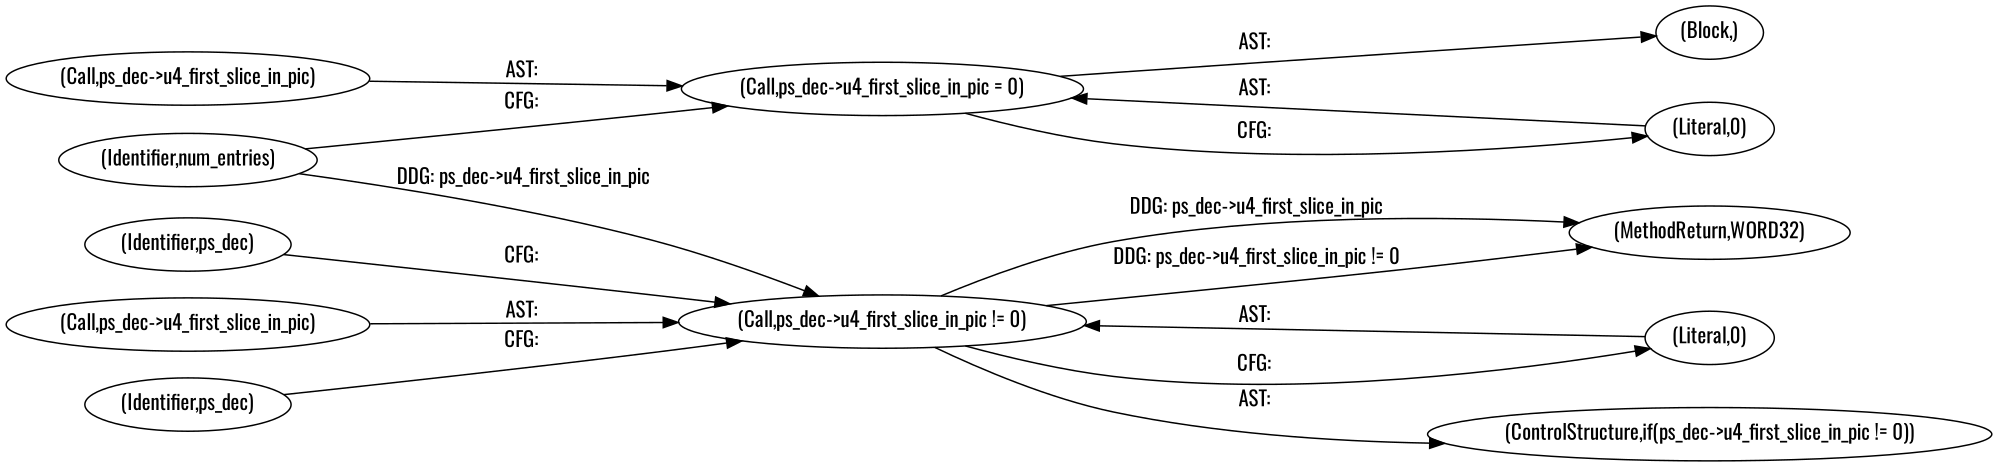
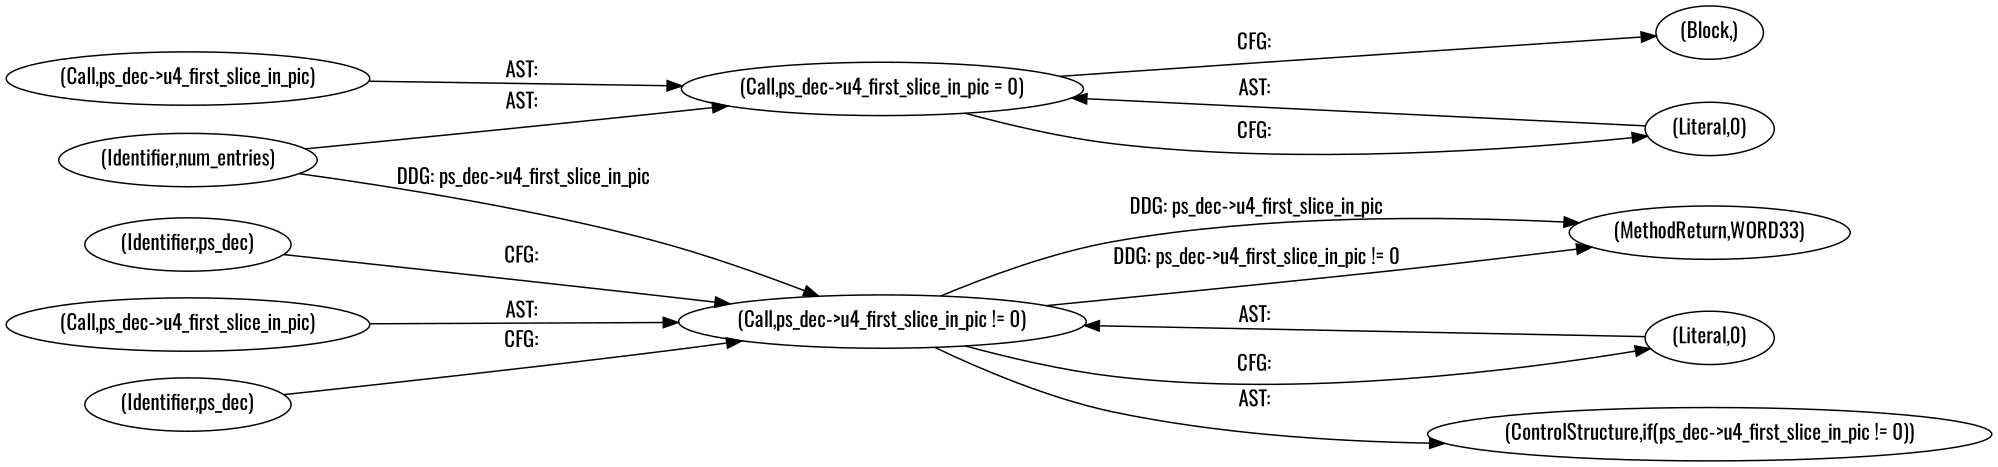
edge "(Call,ps_dec->u4_first_slice_in_pic = 0)" -> "(Block,)": label "AST: " -> "CFG: "
edge "(Identifier,num_entries)" -> "(Call,ps_dec->u4_first_slice_in_pic = 0)": label "CFG: " -> "AST: "
node "(MethodReturn,WORD32)": label "(MethodReturn,WORD32)" -> "(MethodReturn,WORD33)"
